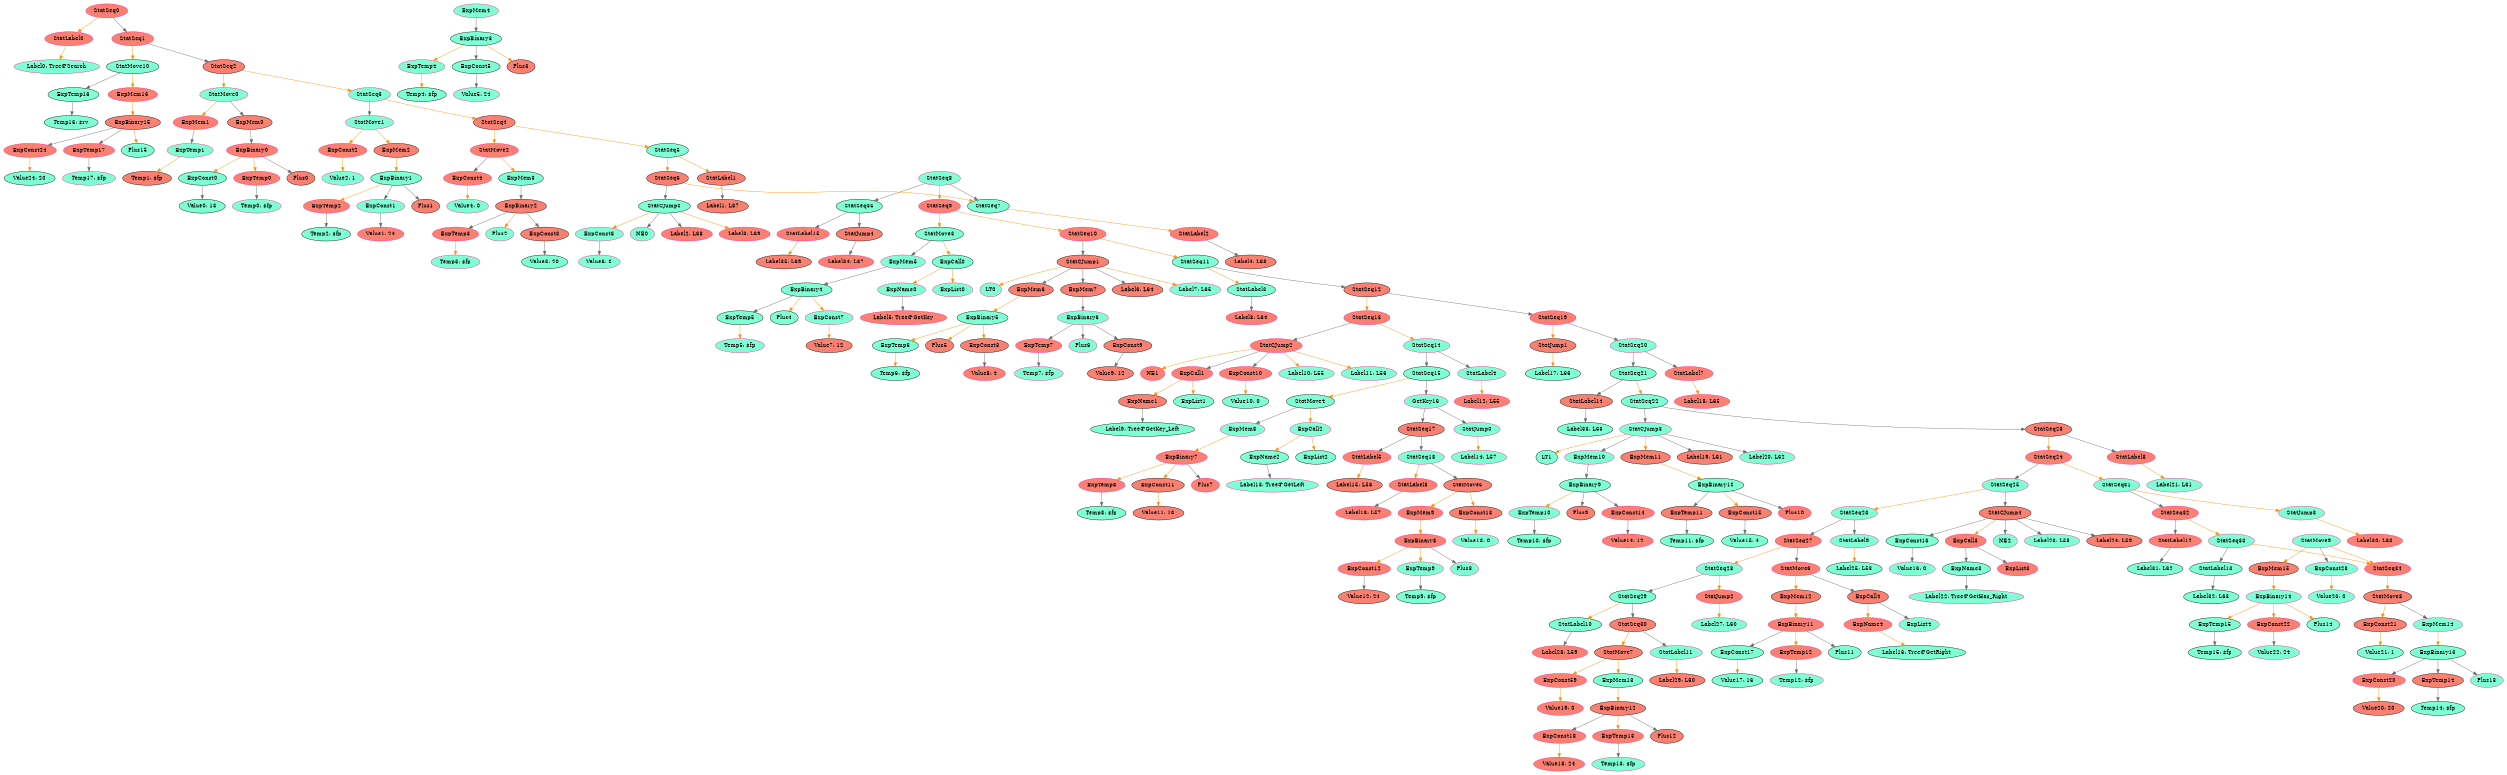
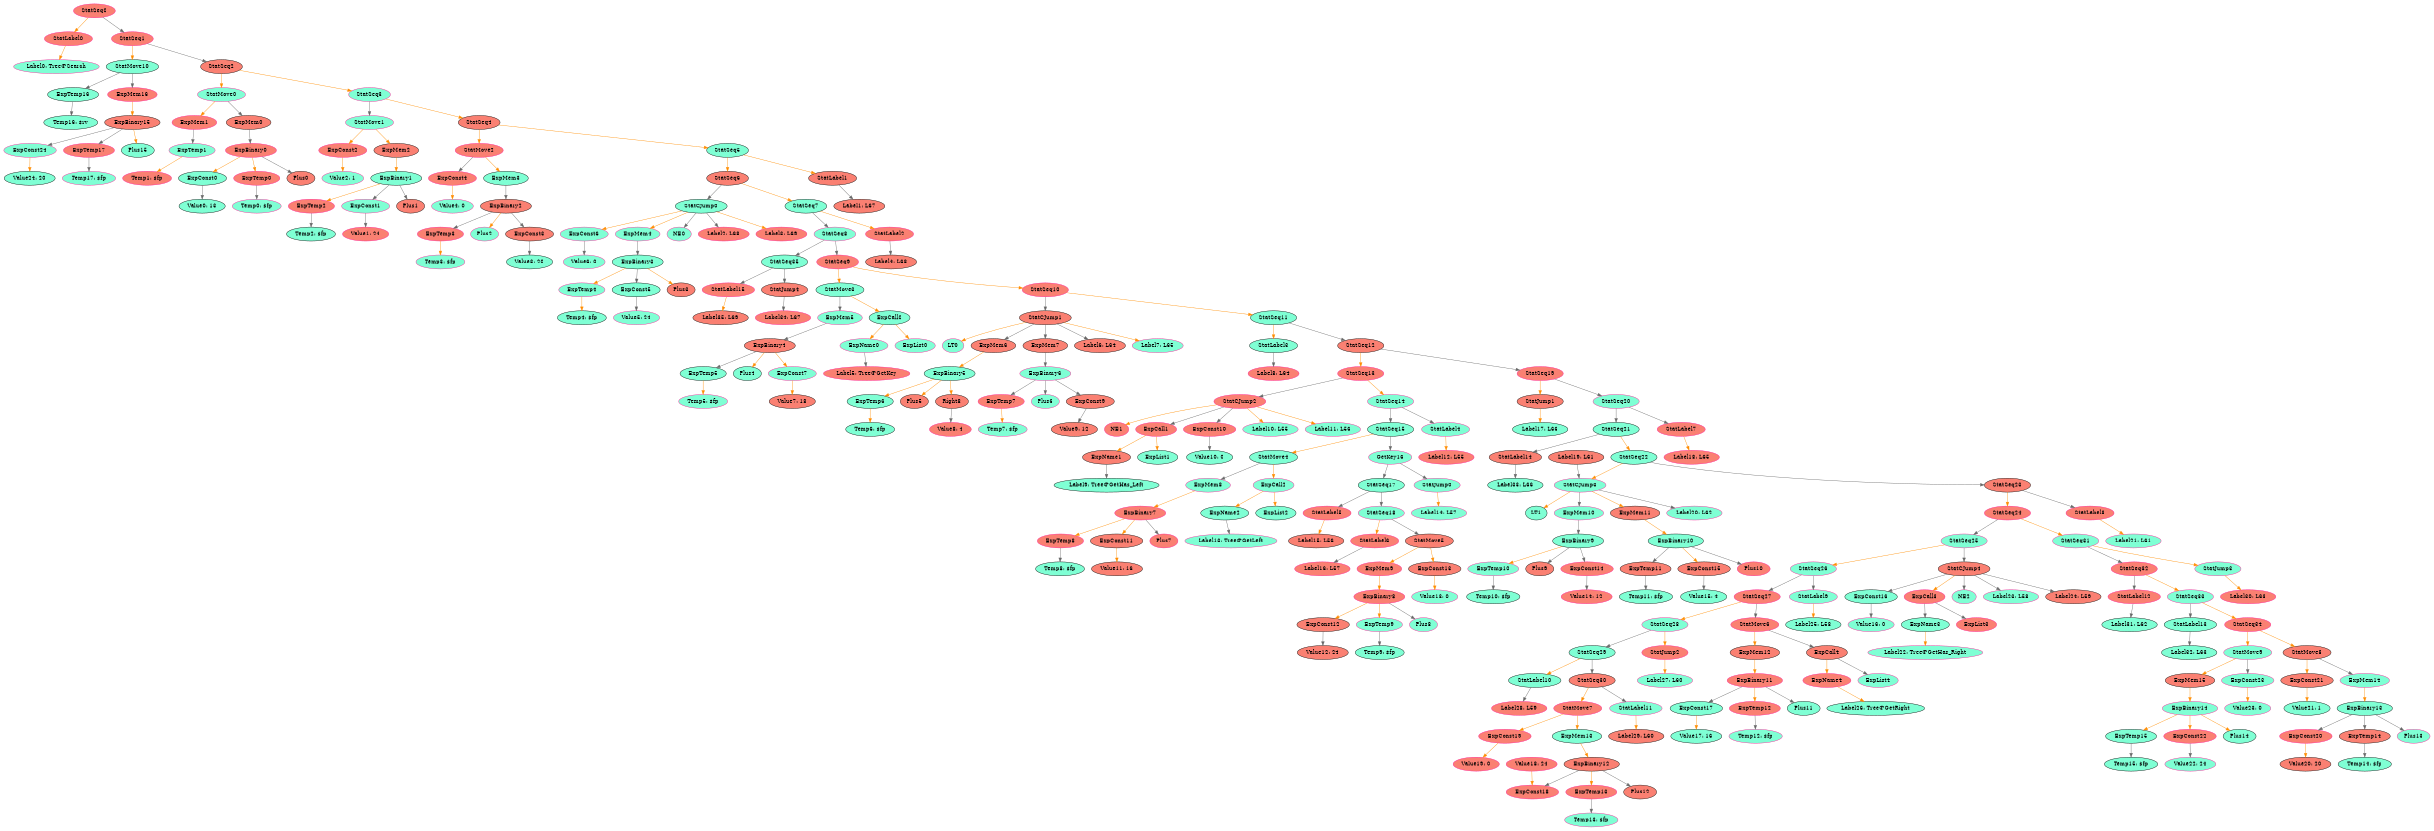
edge "StatMove10" -> "ExpMem16": color darkorange -> gray40
node "ExpConst24": fillcolor salmon -> aquamarine
node "Temp1: $fp": color black -> deeppink
edge "StatSeq8" -> "StatSeq9": color darkorange -> gray40
edge "StatSeq8" -> "StatSeq7": reversed
edge "StatCJump0" -> "ExpMem4": added
node "ExpBinary4": fillcolor aquamarine -> salmon
node "Value7: 12": label "Value7: 12" -> "Value7: 18"
node "ExpConst8": label "ExpConst8" -> "Right8"
edge "ExpTemp7" -> "Temp7: $fp": color gray40 -> darkorange
edge "ExpConst10" -> "Value10: 0": color darkorange -> gray40
edge "StatSeq22" -> "StatCJump3": color gray40 -> darkorange
node "Label9: Tree@GetKey_Left": label "Label9: Tree@GetKey_Left" -> "Label9: Tree@GetHas_Left"
node "StatSeq17": fillcolor salmon -> aquamarine
edge "StatCJump3" -> "Label19: L61": reversed
edge "StatMove9" -> "StatSeq34": reversed
node "ExpConst12": color deeppink -> black
edge "ExpName3" -> "Label22: Tree@GetHas_Right": color gray40 -> darkorange
node "StatMove7": color black -> deeppink
node "Label16: Tree@GetRight": label "Label16: Tree@GetRight" -> "Label26: Tree@GetRight"
node "ExpConst59": label "ExpConst59" -> "ExpConst19"
edge "ExpConst18" -> "Value18: 24": reversed
